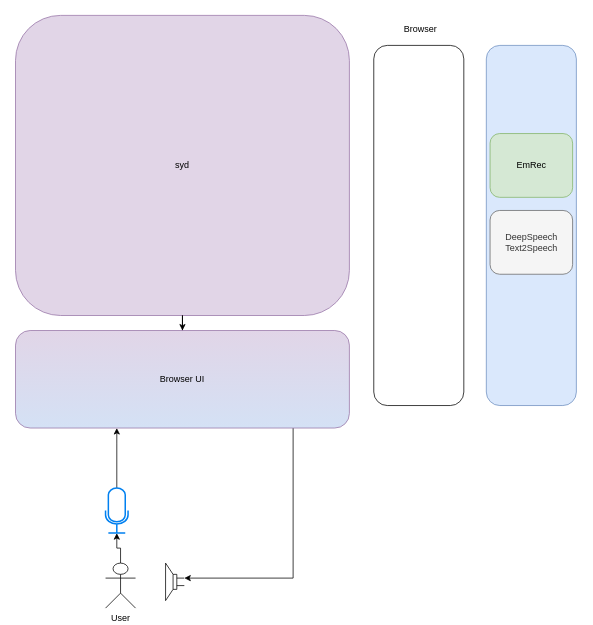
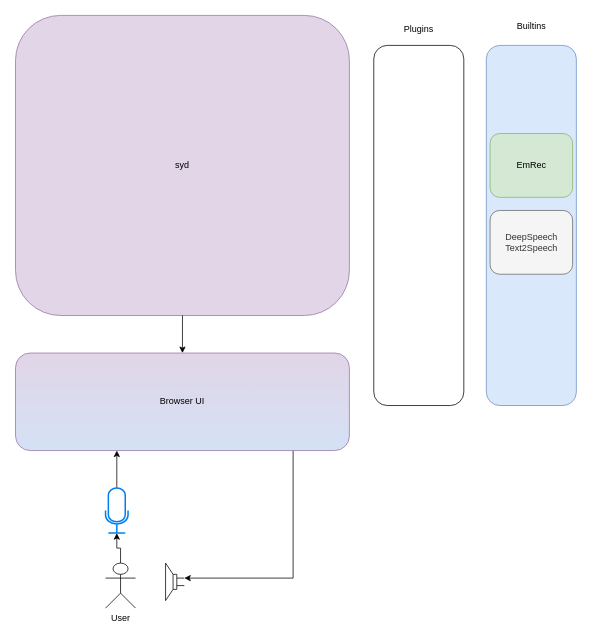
node "Builtins": added
node "Browser": label "Browser" -> "Plugins"
node "Browser UI": moved (182, 379) -> (182, 402)
